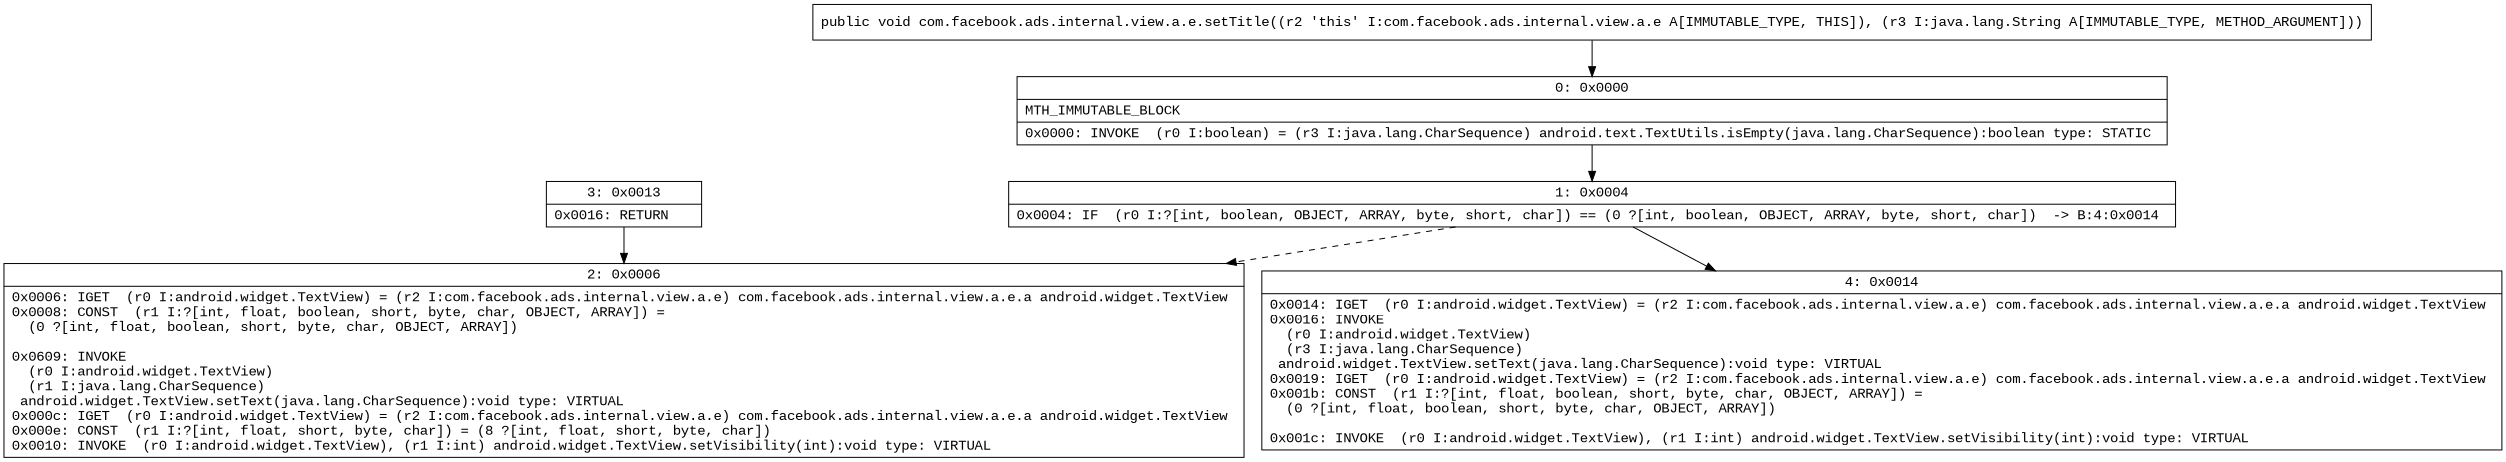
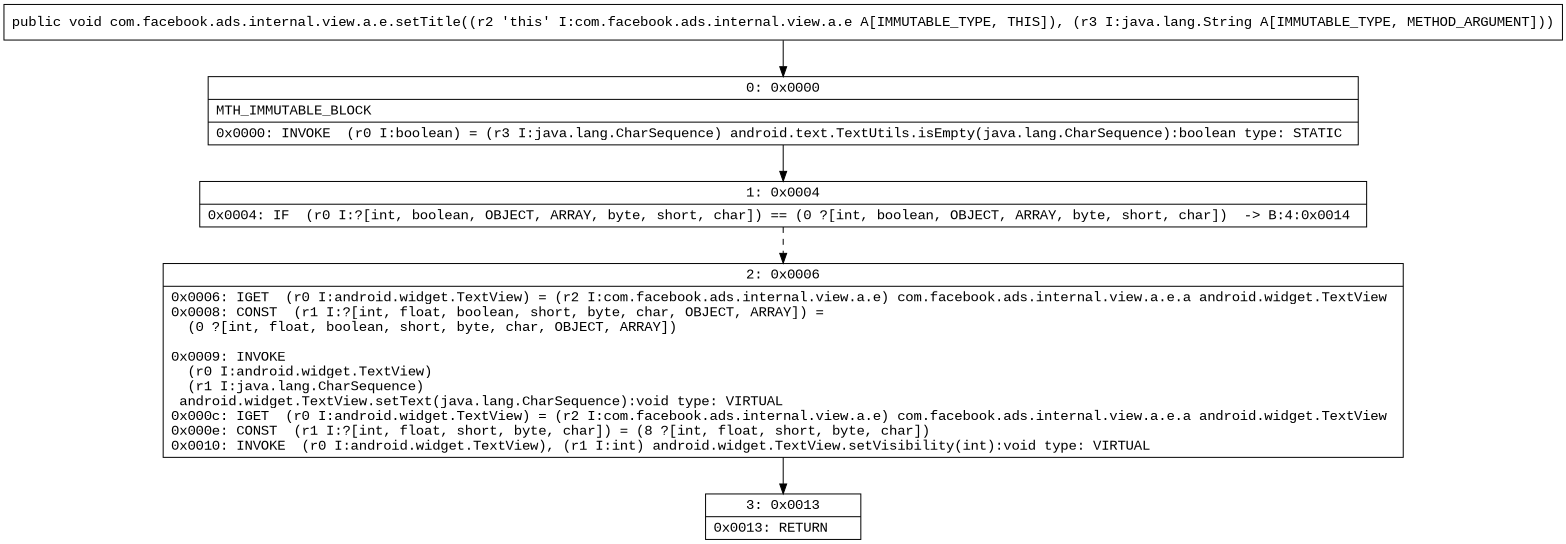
node "3: 0x0013": text "0x0016: RETURN" -> "0x0013: RETURN"
edge "3: 0x0013" -> "2: 0x0006": reversed
node "2: 0x0006": text "0x0609: INVOKE" -> "0x0009: INVOKE"
node "4: 0x0014": removed
